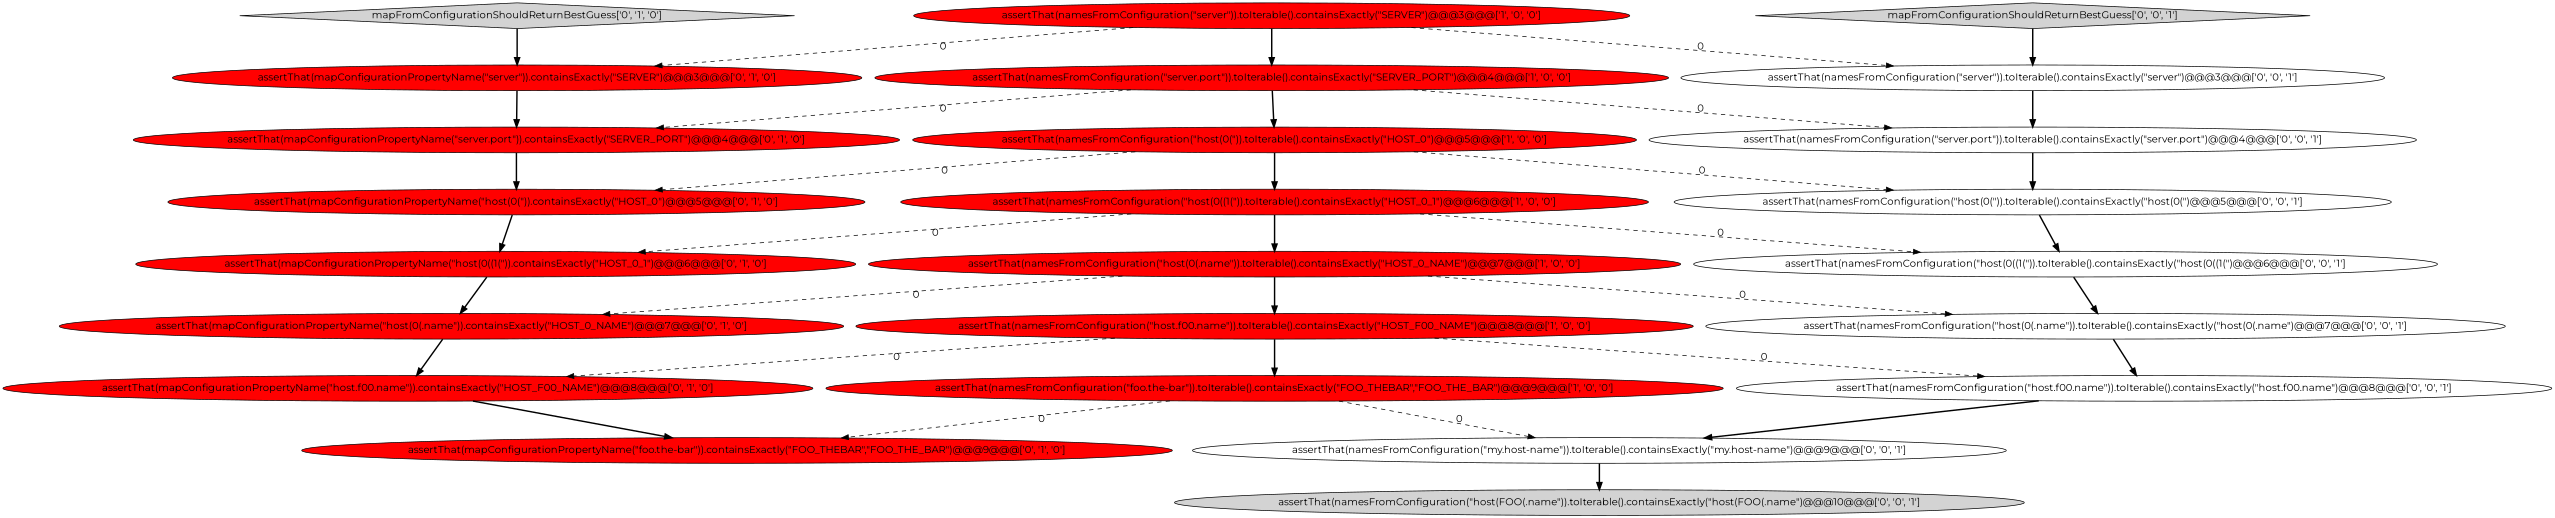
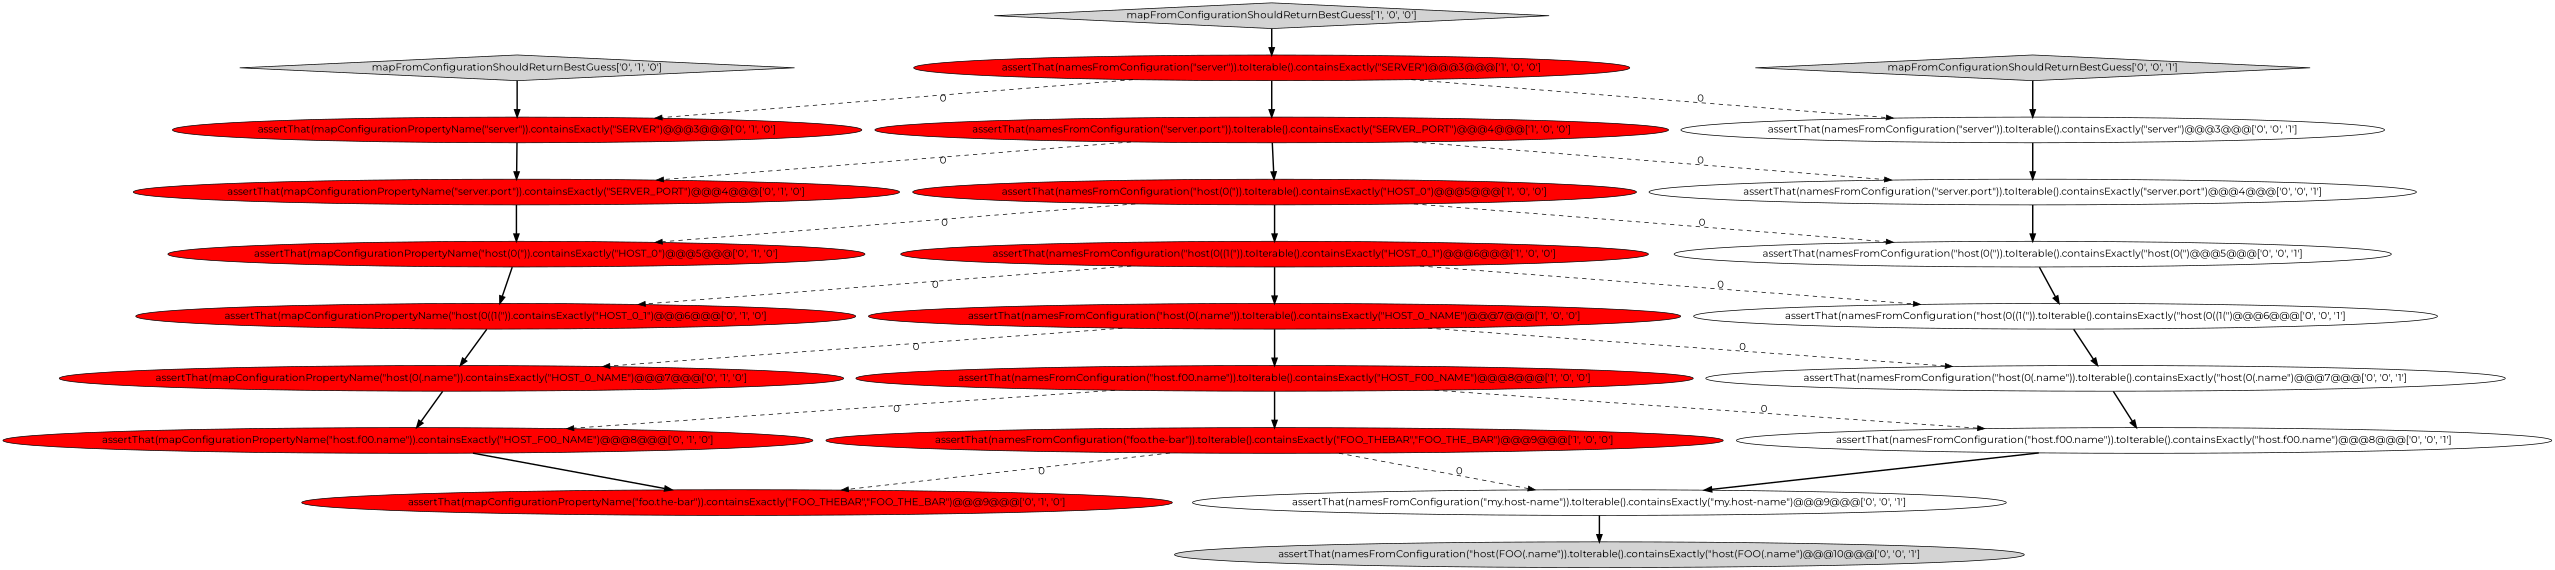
node "mapFromConfigurationShouldReturnBestGuess['1', '0', '0']": added
